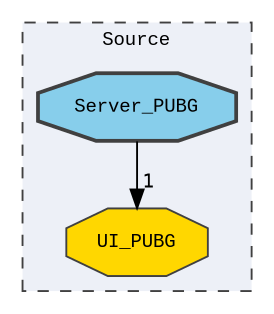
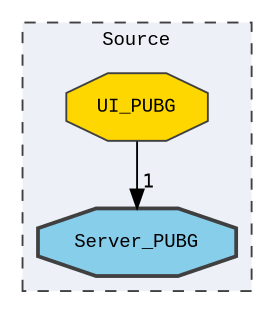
edge "Server_PUBG" -> "UI_PUBG": reversed
